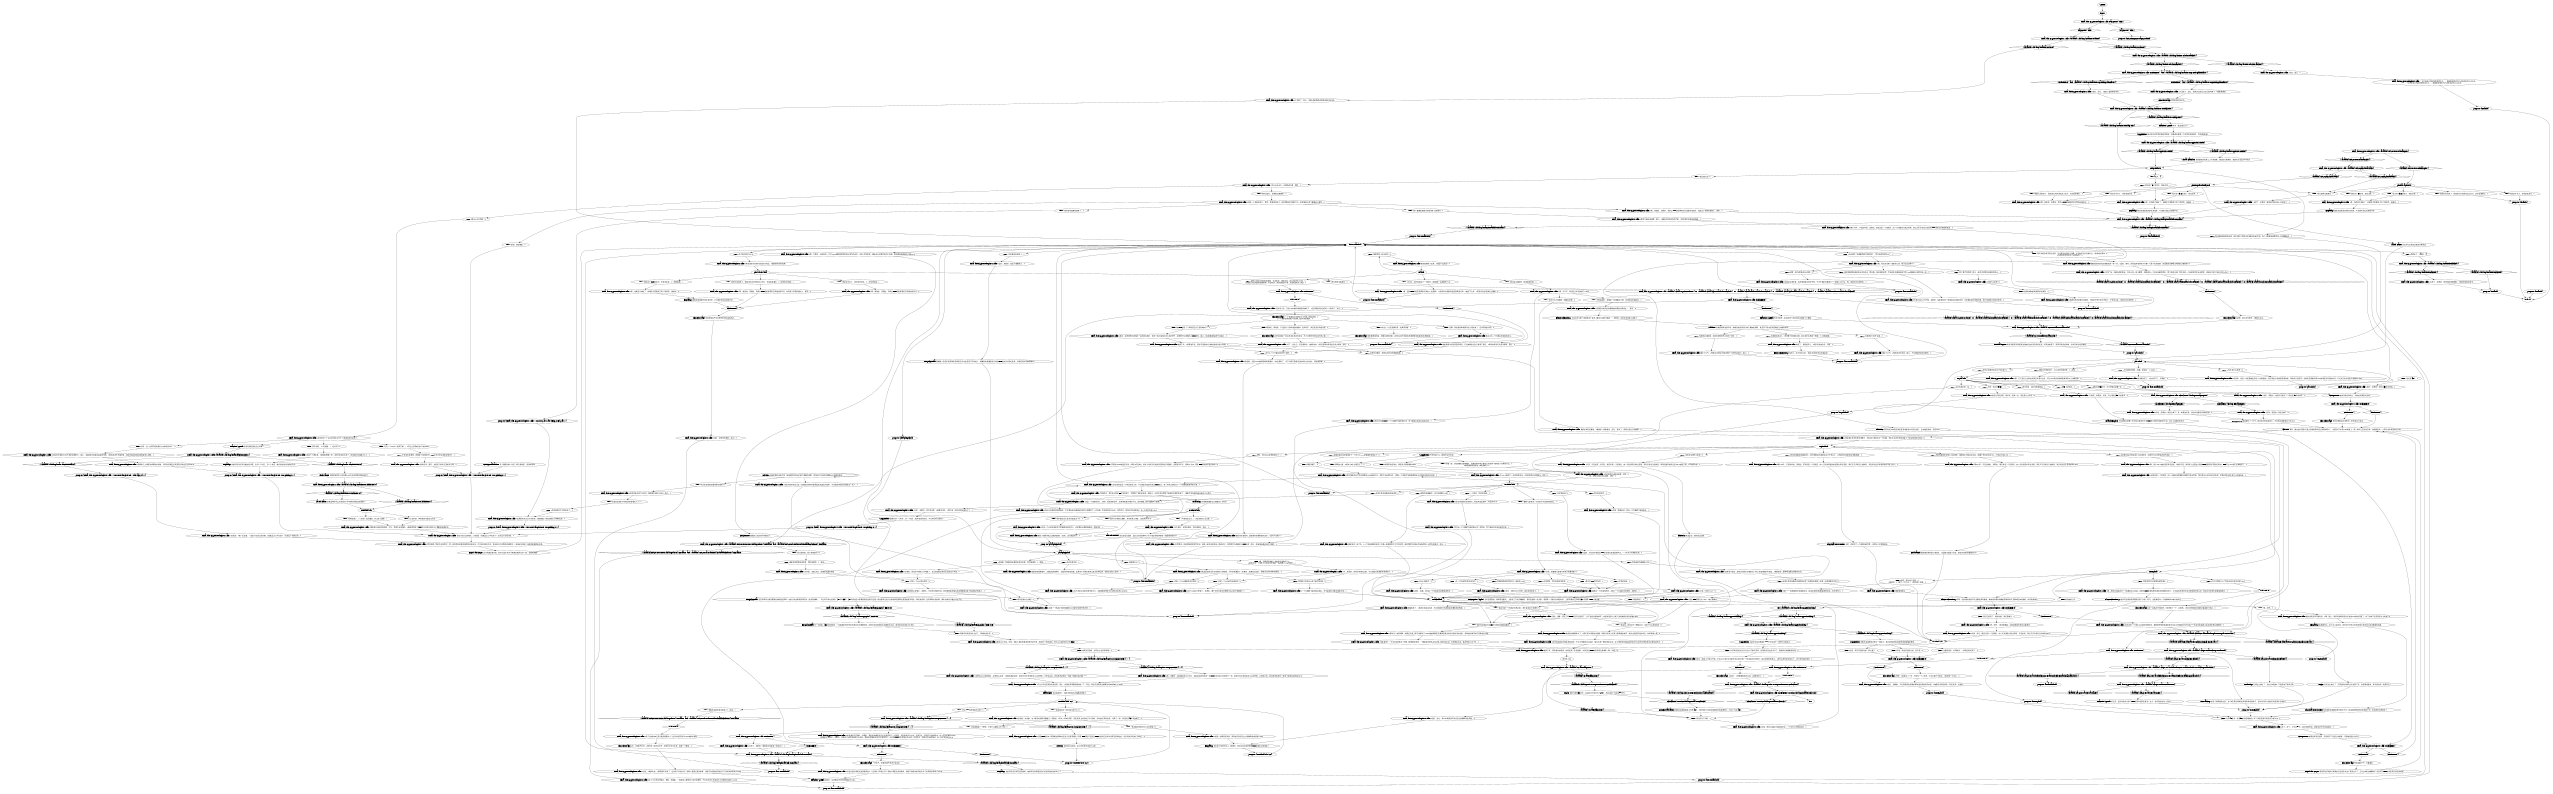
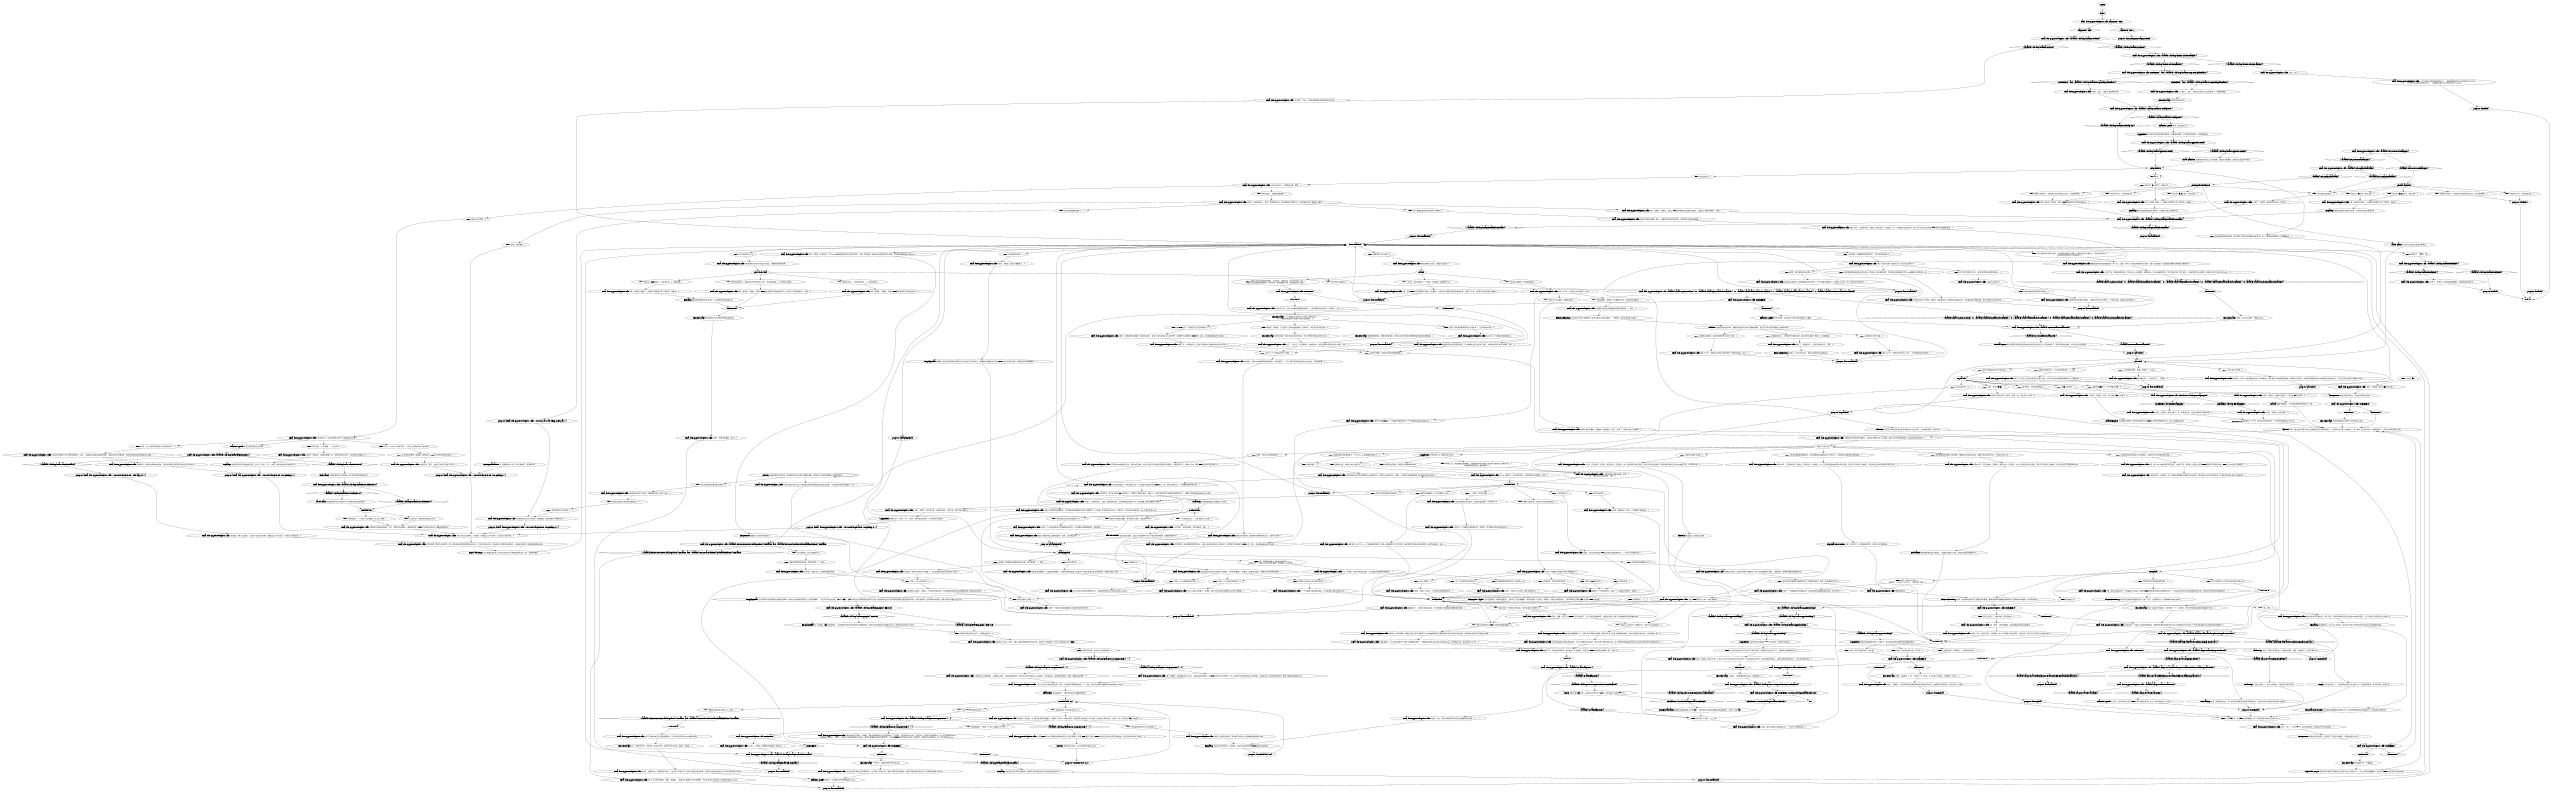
node "Lena, the Cryptozoologist's wife: DayCount() == 1": label "Lena, the Cryptozoologist's wife: DayCount() == 1" -> "Pain, the Cryptozoologist's wife: DayCount() == 1"
node "!(DayCount() == 1)": label "!(DayCount() == 1)" -> "!(Rhetoric() == 1)"
edge "rollhub" -> "You: “愿意跟我一起走走吗？”": now "intro_mainhub" -> "You: “愿意跟我一起走走吗？”"
node "You: “你这人一点意思都没有，煞风景警督。”": removed
node "Drama: 她是在赞扬你，不过显然是被你的回应吓了一跳。": added
node "regimehub": label "regimehub" -> "我身上只有几分钱"
edge "protectorhub" -> "You: （严肃地点点头。）“*必须*有人这么做。”": reversed
node "Lena, the Cryptozoologist's wife: “天啦！发生什么了？”": removed
node "Authority: 见鬼，我真心希望这是一个警察的世界。好吧，这样的话，让我们看看……": added
node "连环杀人犯": label "连环杀人犯" -> "whenhub"
